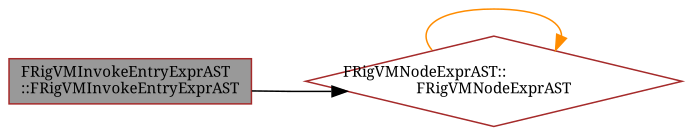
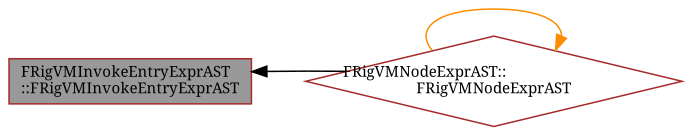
edge "FRigVMInvokeEntryExprAST ::FRigVMInvokeEntryExprAST" -> "FRigVMNodeExprAST:: FRigVMNodeExprAST": reversed
